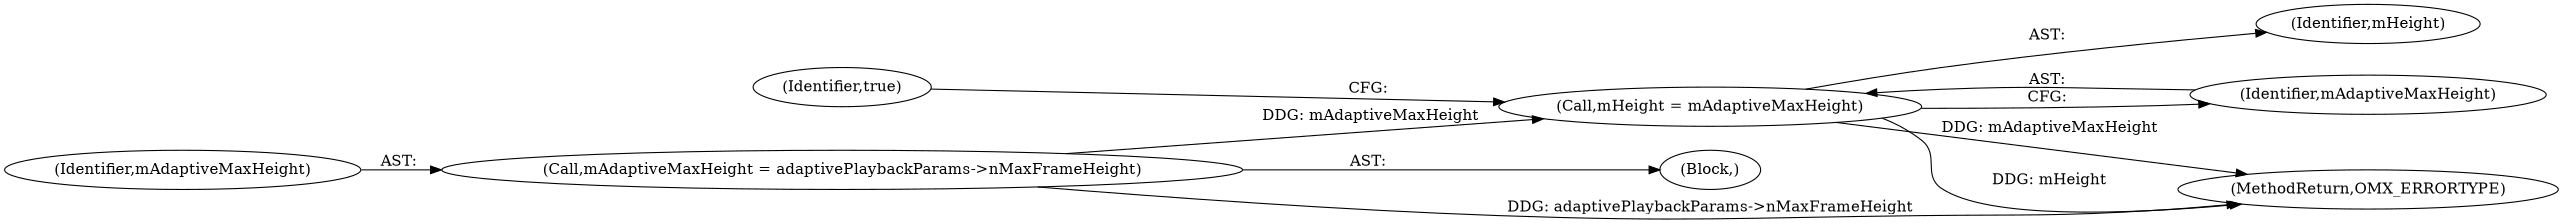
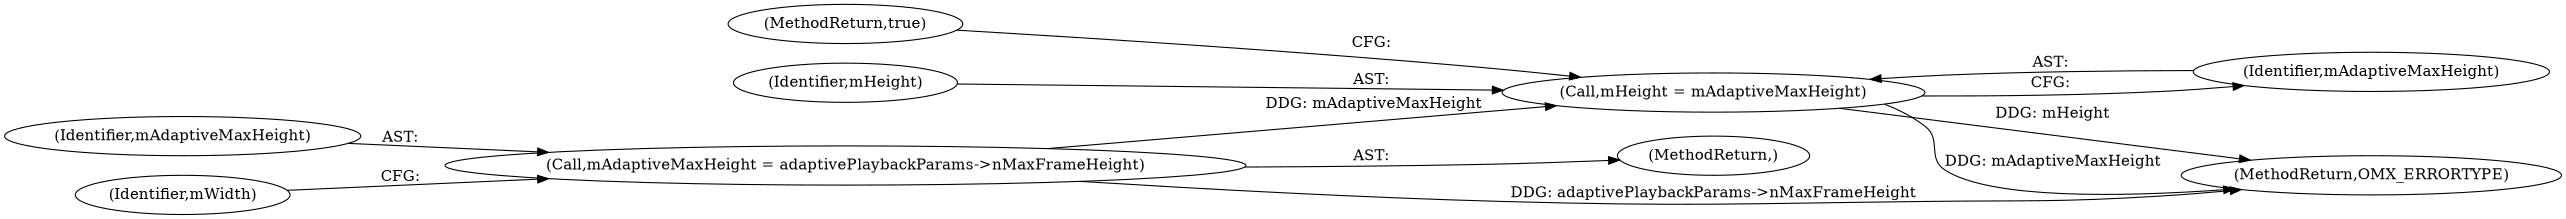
edge "(Call,mHeight = mAdaptiveMaxHeight)" -> "(Identifier,mHeight)": reversed
node "(Identifier,true)": label "(Identifier,true)" -> "(MethodReturn,true)"
node "(Block,)": label "(Block,)" -> "(MethodReturn,)"
node "(Identifier,mWidth)": added
